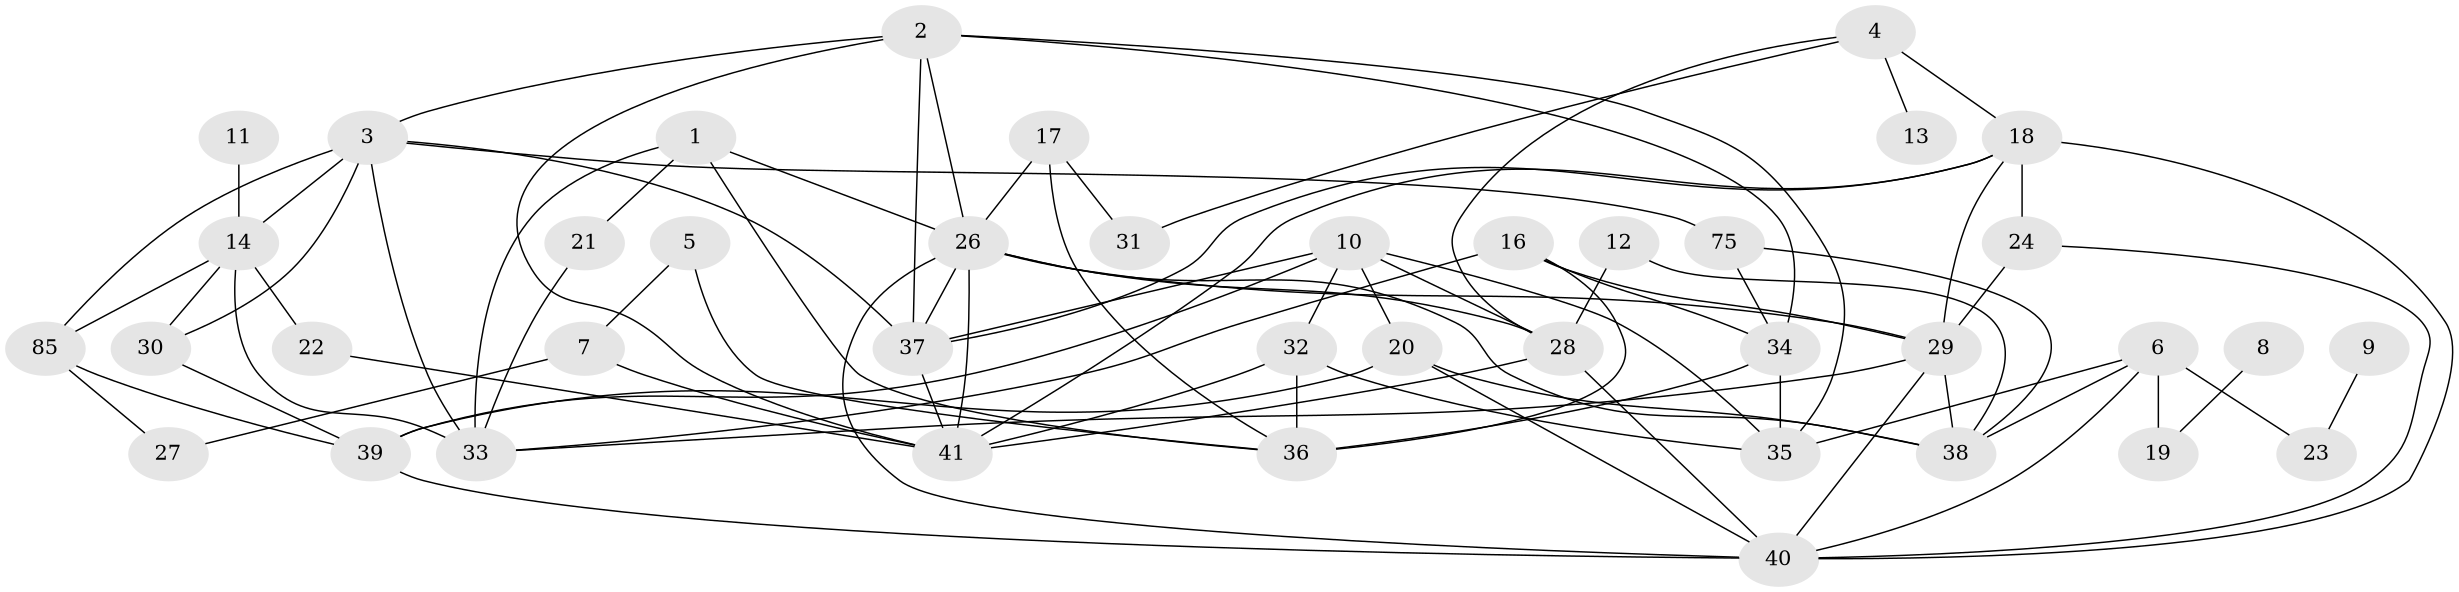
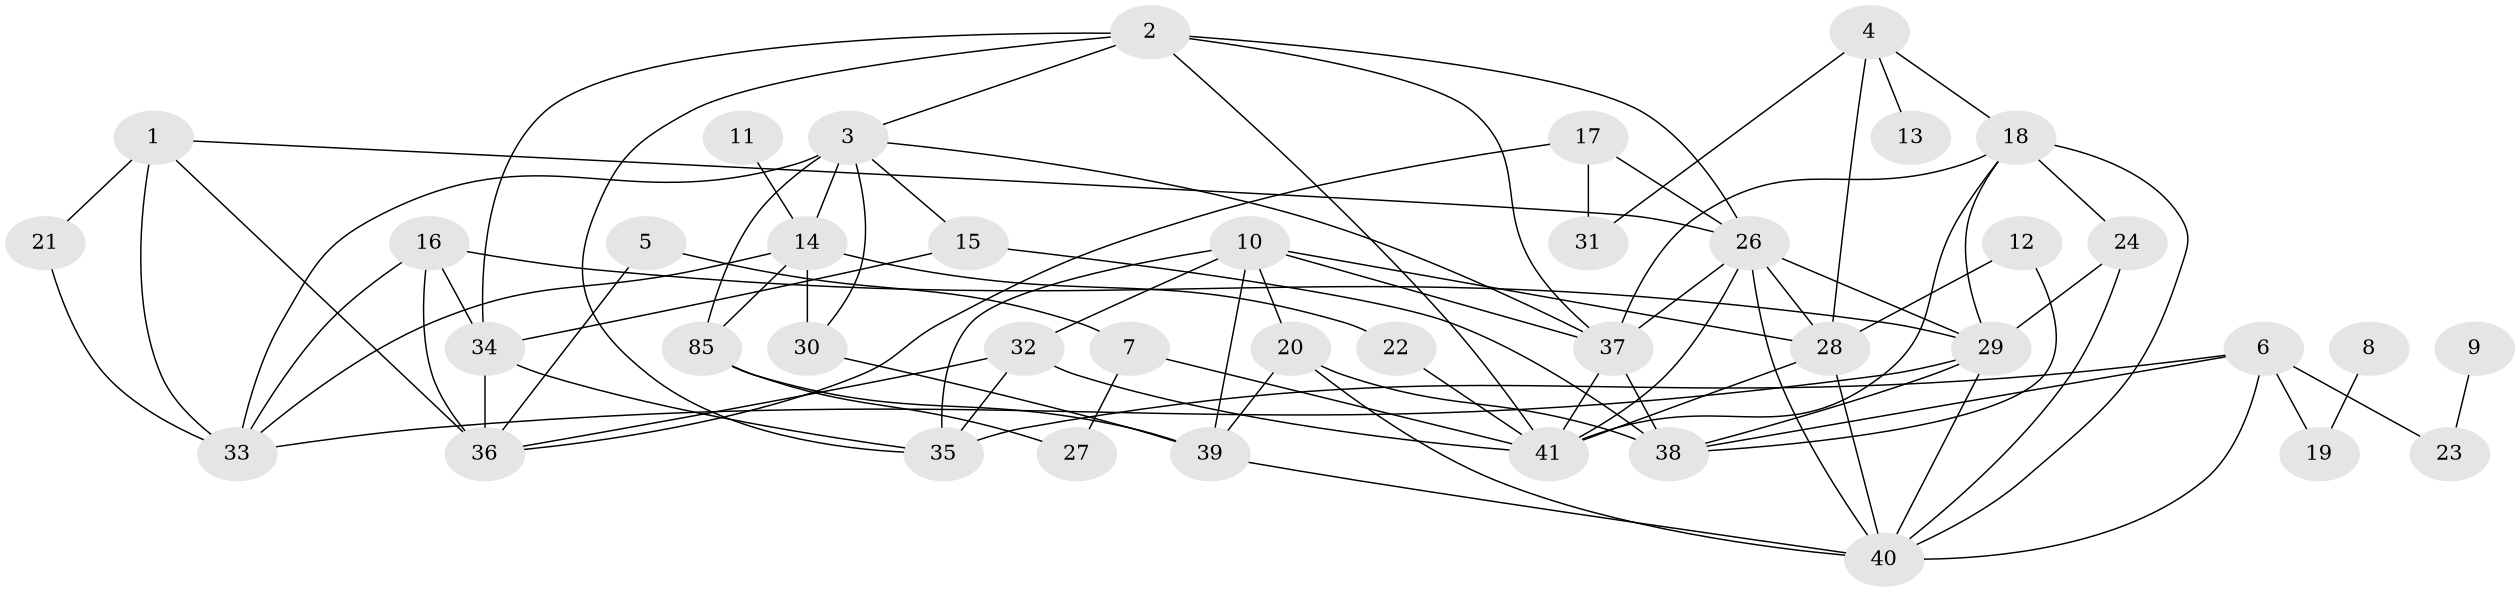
node "75": label "75" -> "15"
edge "26" -- "38": now "37" -- "38"
